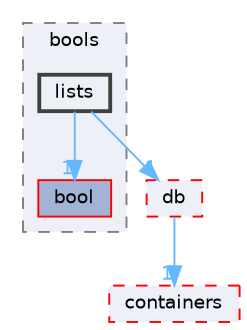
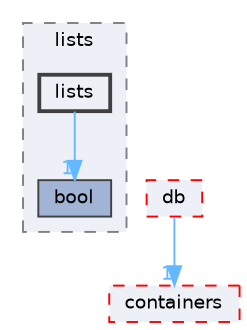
cluster "bools": label "bools" -> "lists"
edge "lists" -> "db": removed
node "bool": color red -> grey25
